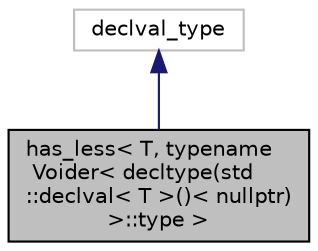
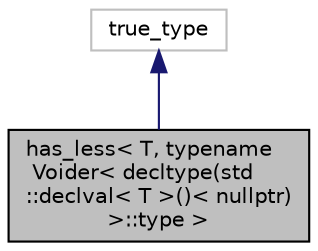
node "declval_type": label "declval_type" -> "true_type"
